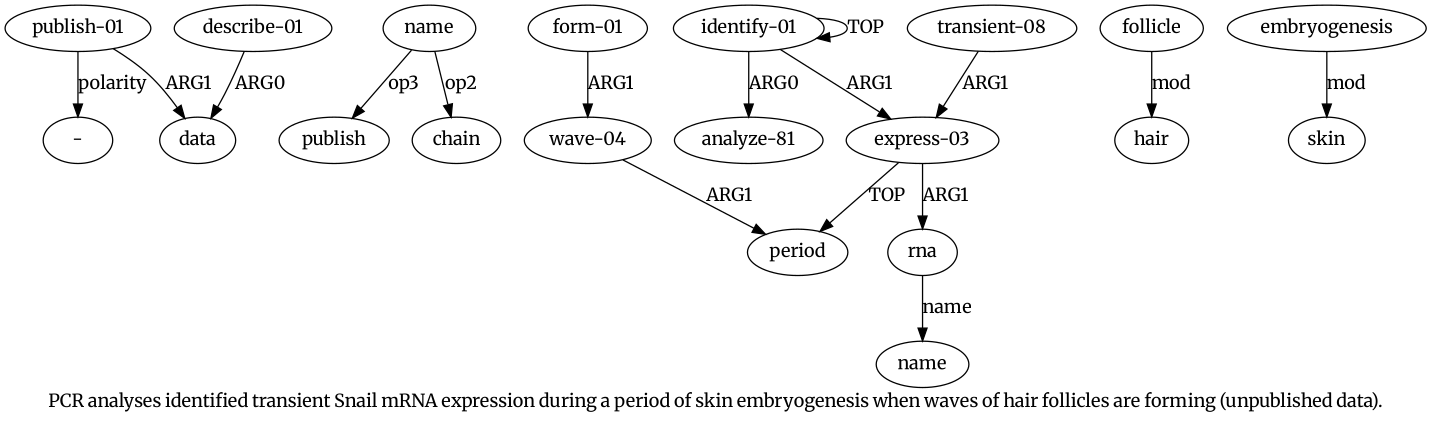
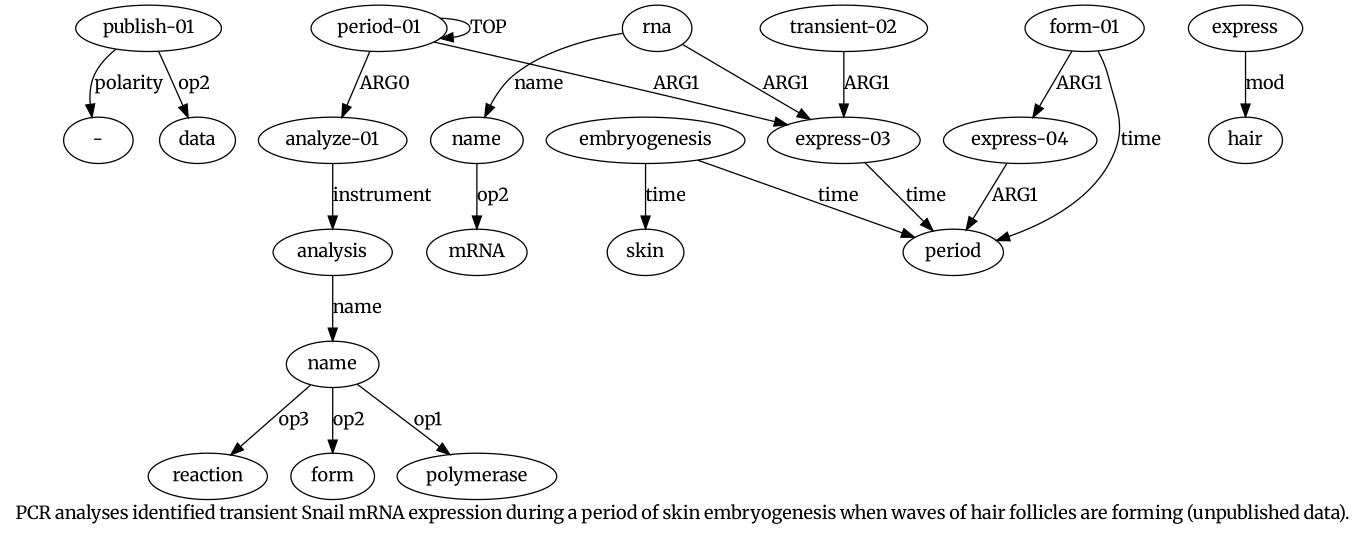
node "describe-01": removed
node "identify-01": label "identify-01" -> "period-01"
node "transient-08": label "transient-08" -> "transient-02"
node "follicle": label "follicle" -> "express"
edge "publish-01" -> "data": label "ARG1" -> "op2"
edge "embryogenesis" -> "skin": label "mod" -> "time"
node "publish": label "publish" -> "reaction"
node "chain": label "chain" -> "form"
node "wave-04": label "wave-04" -> "express-04"
node "analyze-81": label "analyze-81" -> "analyze-01"
edge "form-01" -> "period": added, label "time"
edge "express-03" -> "rna": reversed
edge "express-03" -> "period": label "TOP" -> "time"
edge "embryogenesis" -> "period": added, label "time"
node "analysis": added
node "mRNA": added
node "polymerase": added
